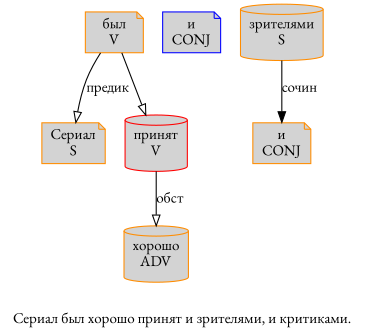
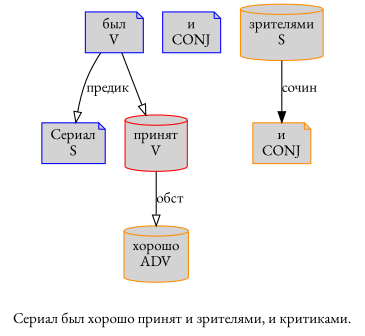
node "был V": color darkorange -> blue
node "Сериал S": color darkorange -> blue
